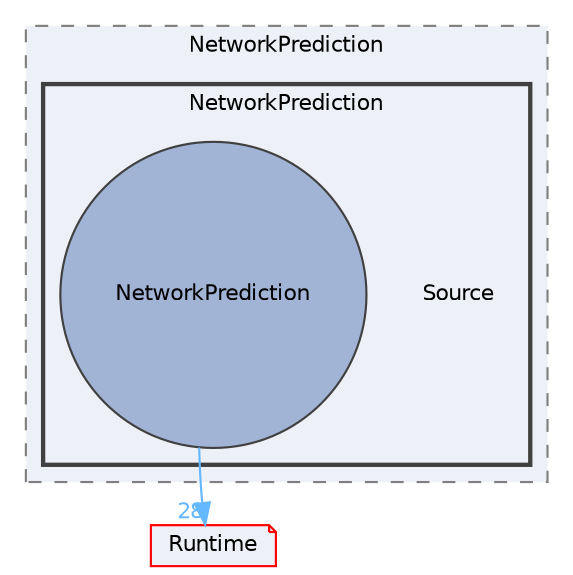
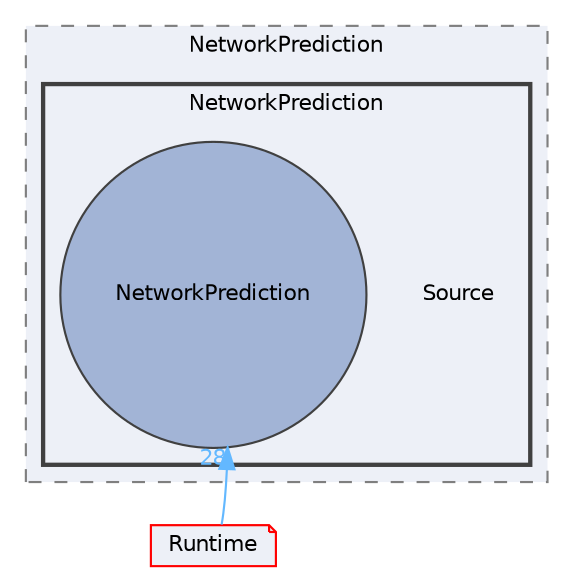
edge "NetworkPrediction" -> "Runtime": reversed
